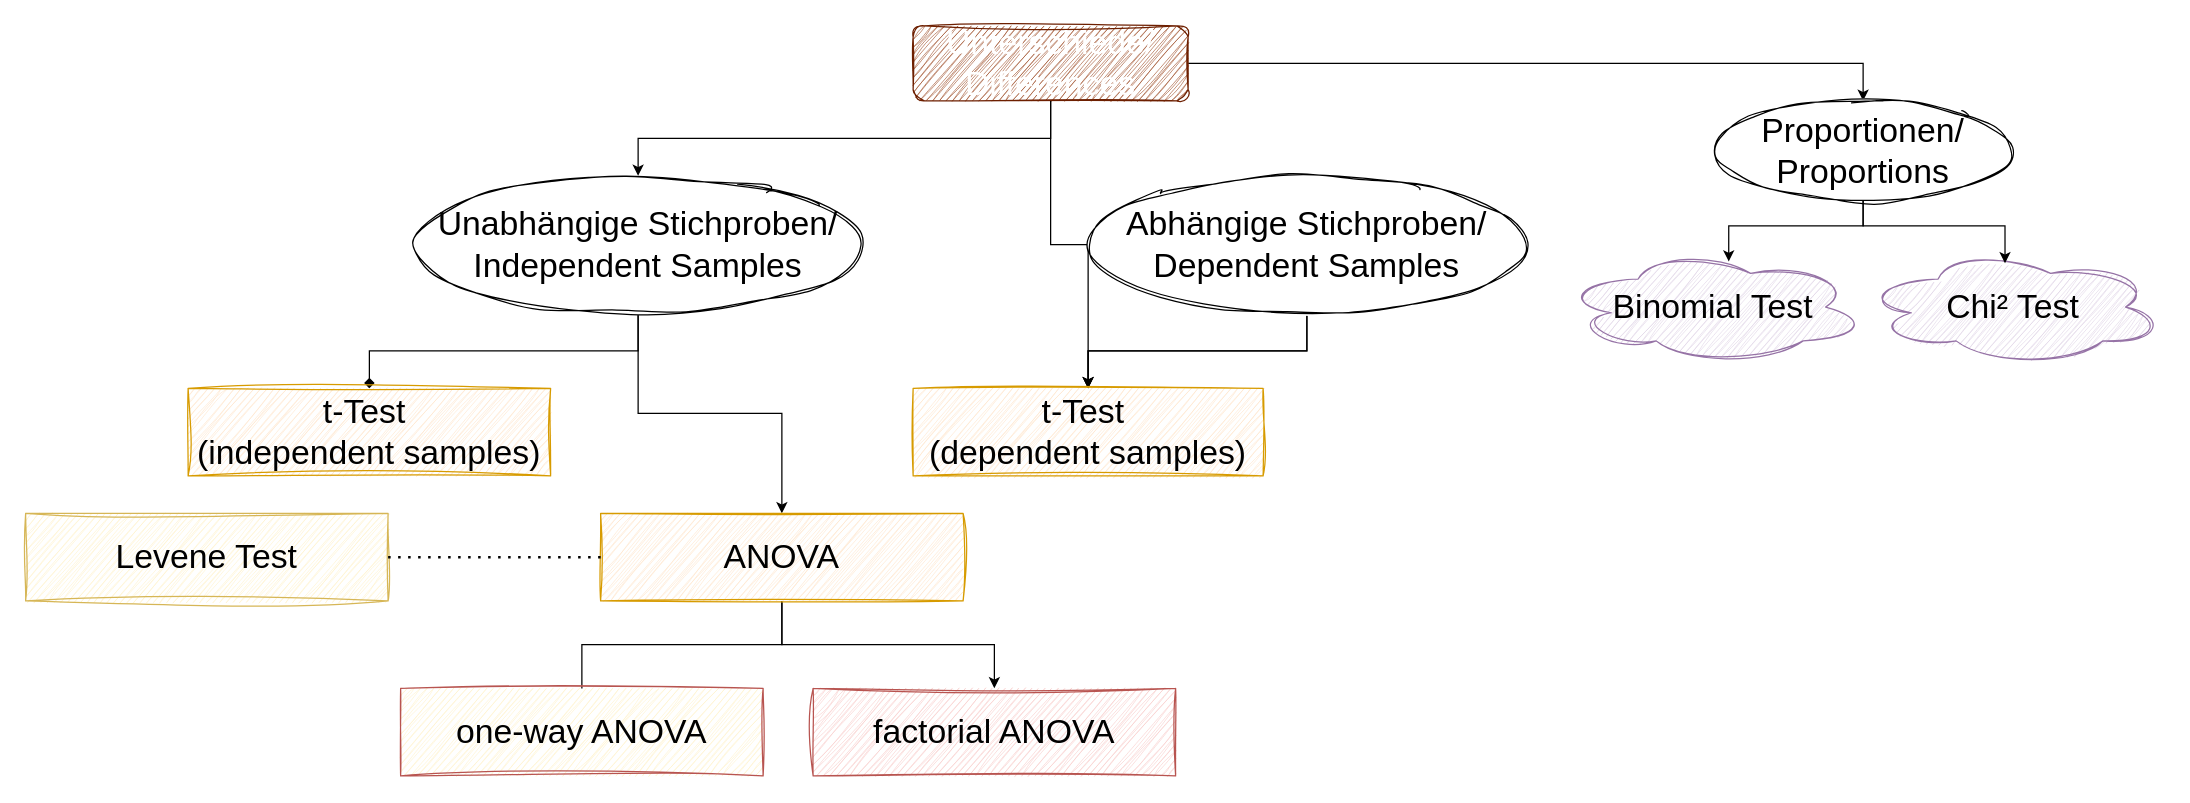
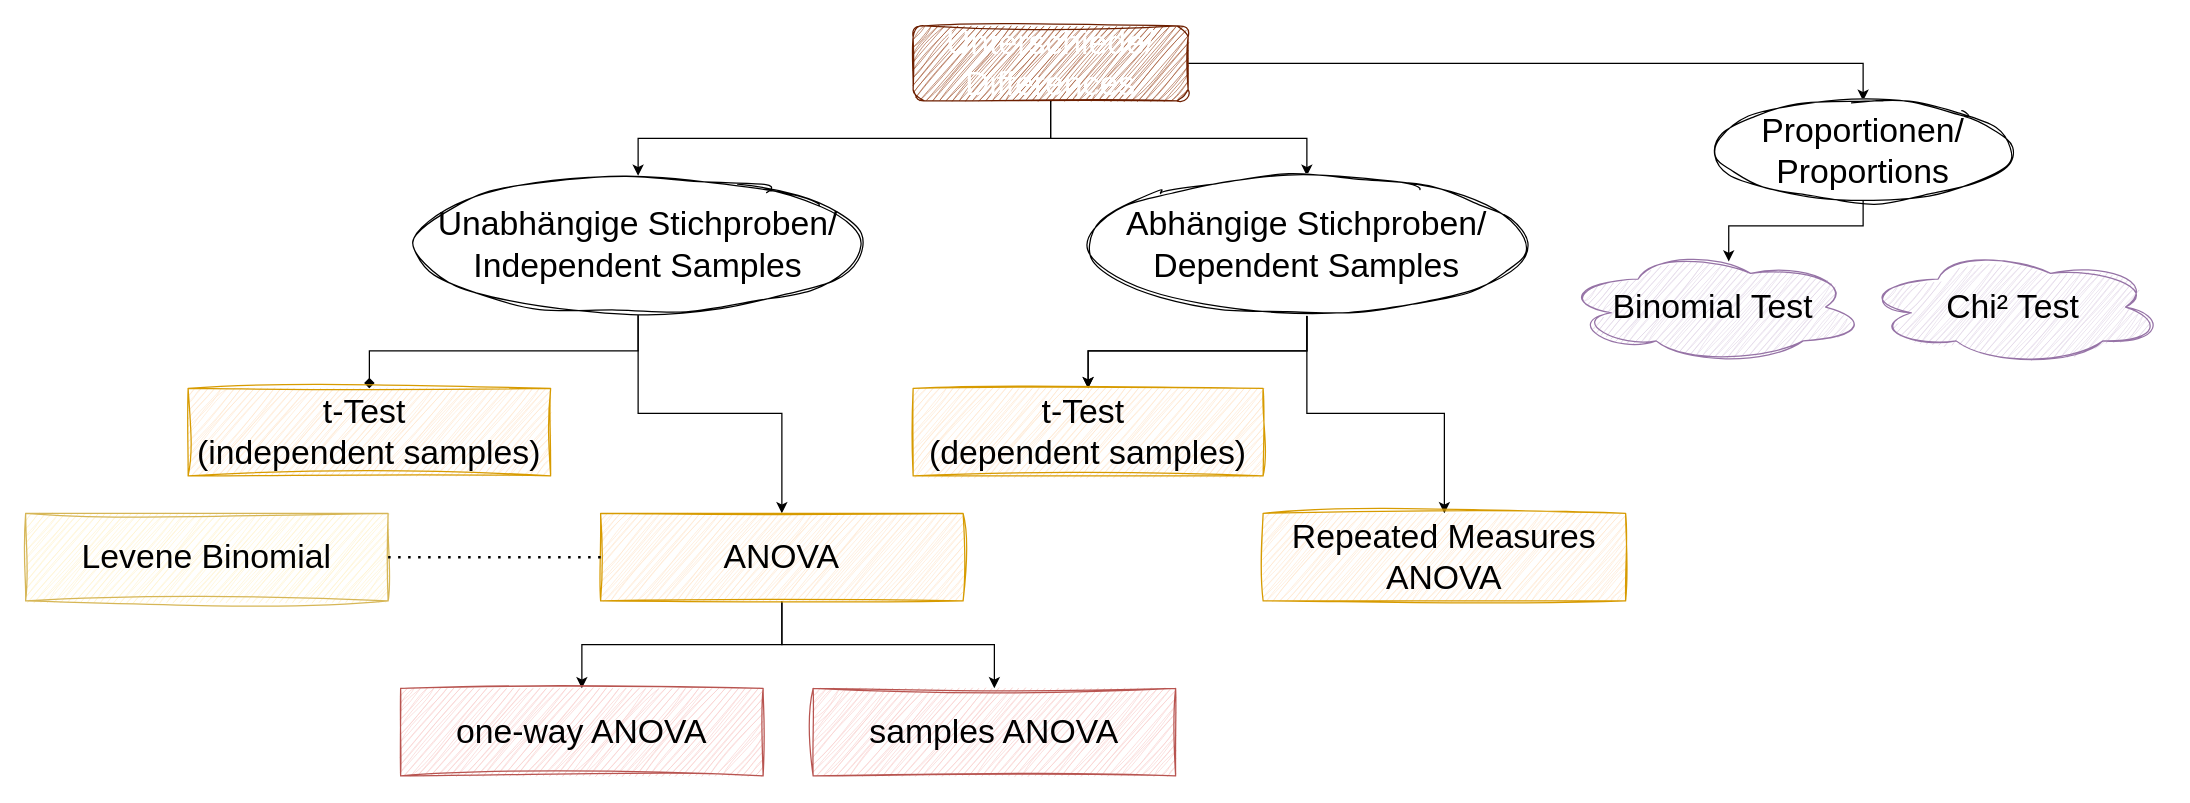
edge "Unterschiede/ Differences" -> "t-Test (dependent samples)": now "Unterschiede/ Differences" -> "Abhängige Stichproben/ Dependent Samples"
edge "Proportionen/ Proportions" -> "Chi² Test": removed
edge "Abhängige Stichproben/ Dependent Samples" -> "Repeated Measures ANOVA": added
node "Levene Test": label "Levene Test" -> "Levene Binomial"
node "Repeated Measures ANOVA": added
edge "ANOVA" -- "one-way ANOVA": arrowhead none -> classic
node "one-way ANOVA": fillcolor #fff2cc -> #f8cecc
node "factorial ANOVA": label "factorial ANOVA" -> "samples ANOVA"
